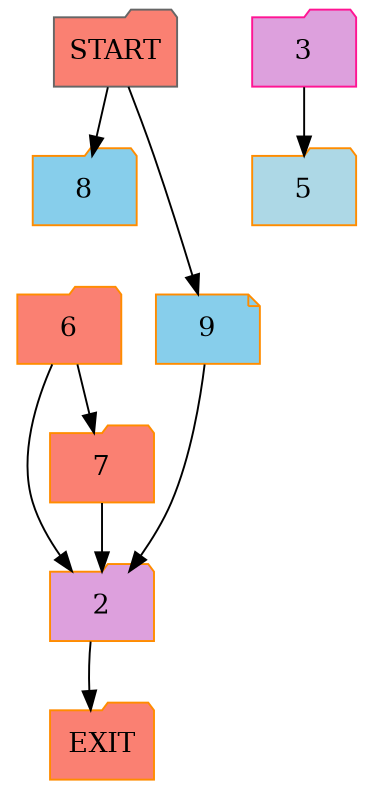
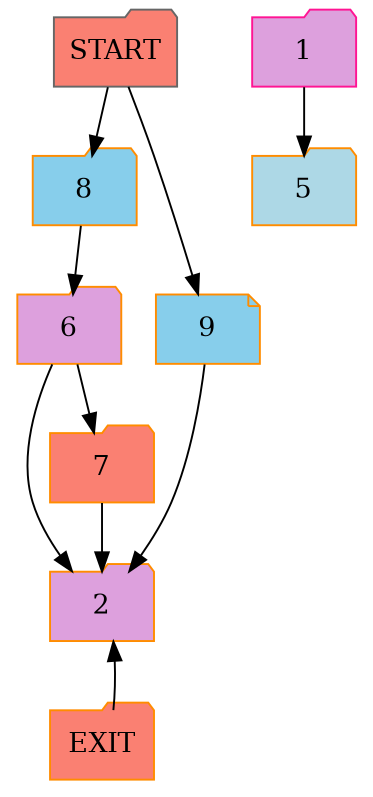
node "3": label "3" -> "1"
edge "8" -> "6": added
node "6": fillcolor salmon -> plum
edge "2" -> "EXIT": reversed
